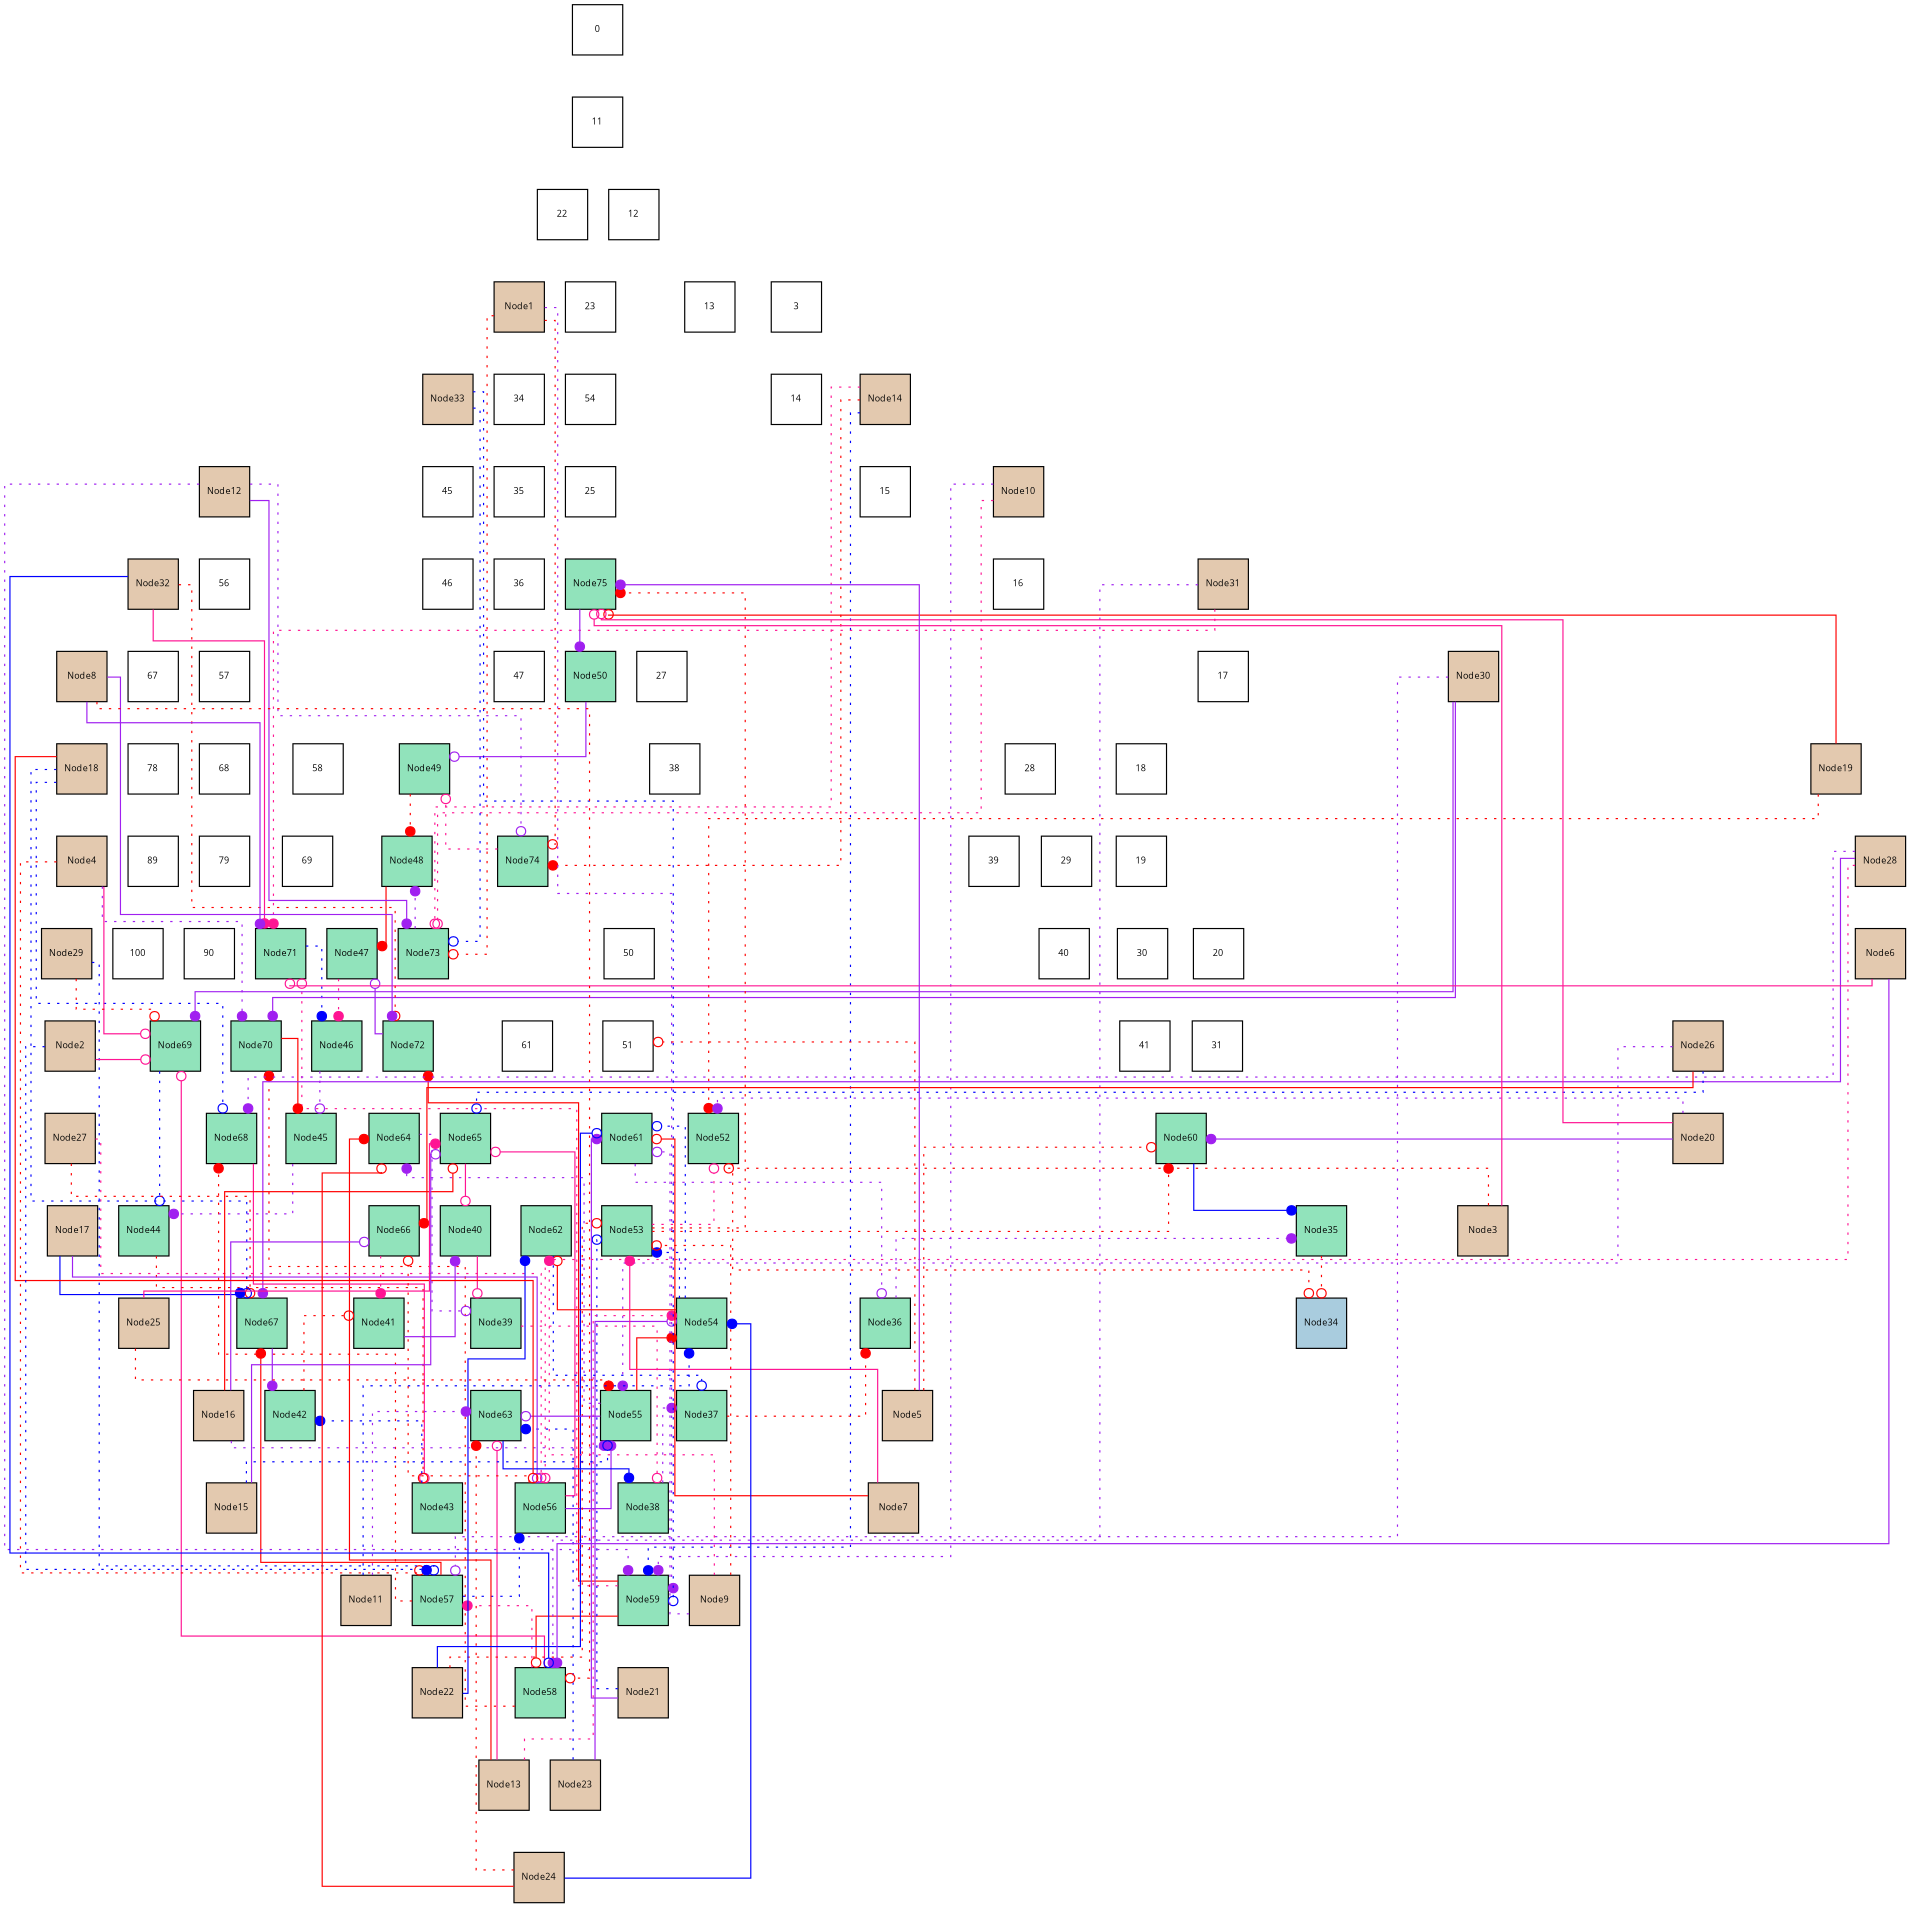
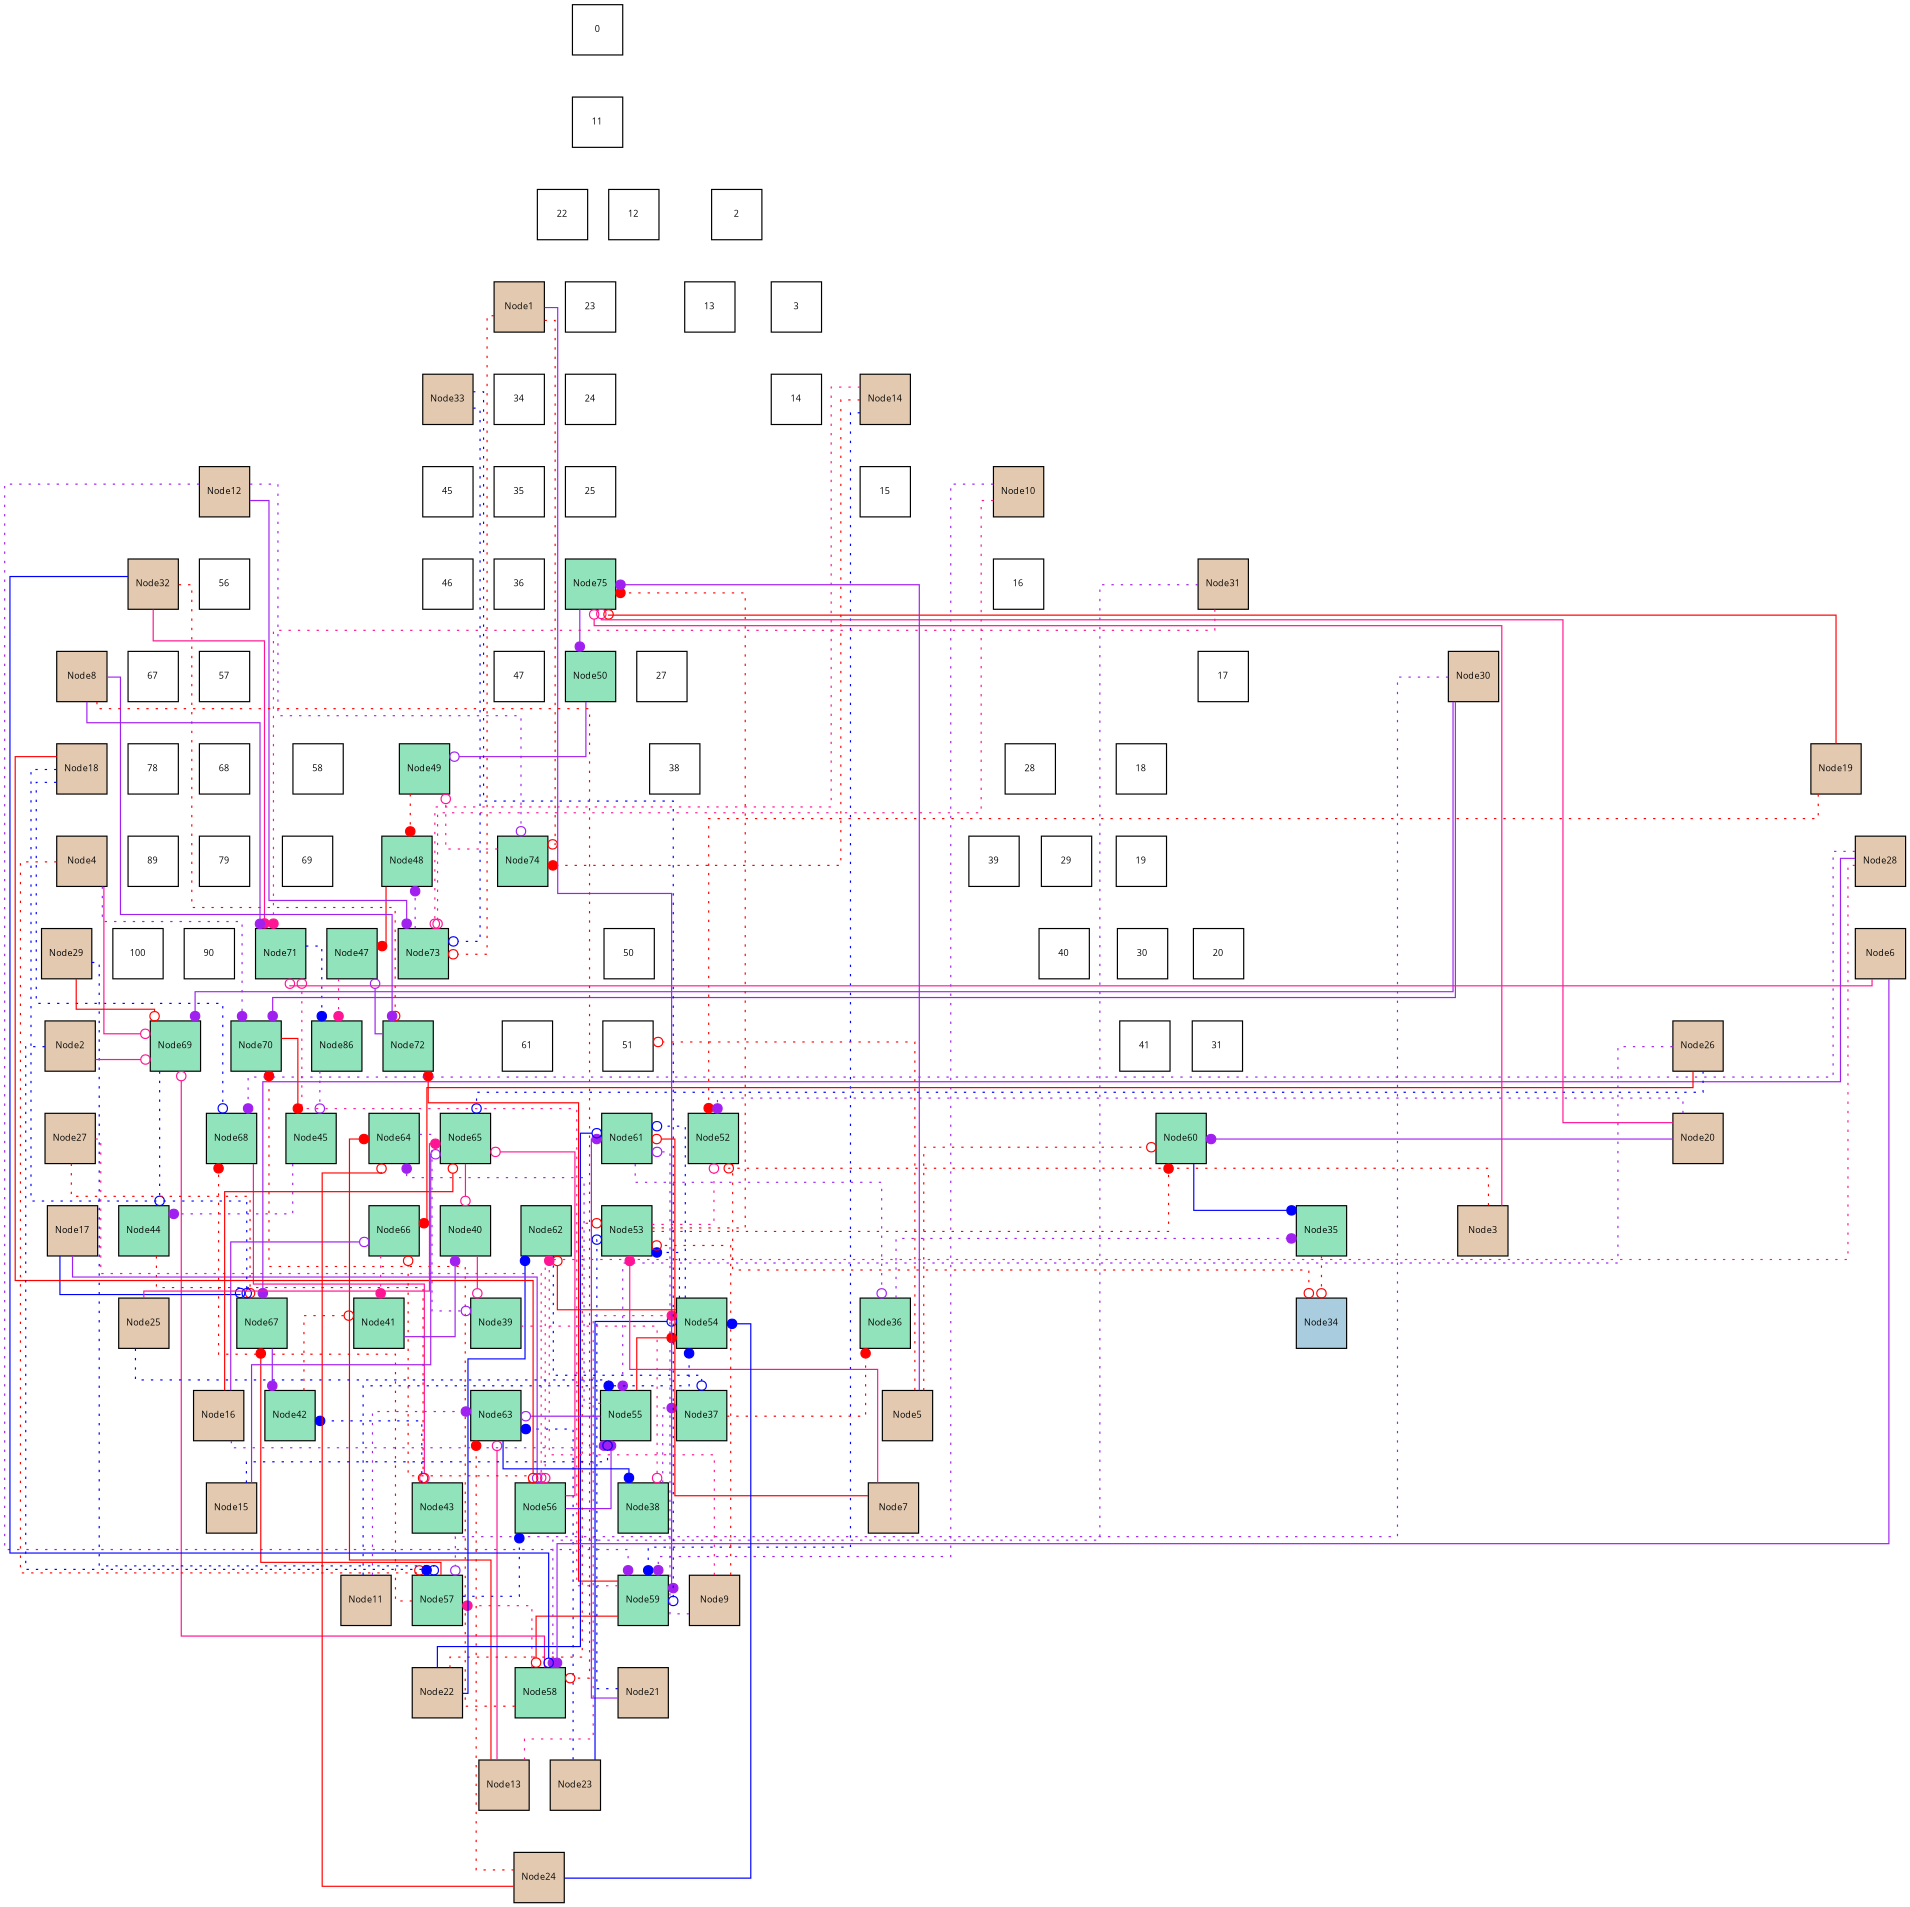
node "2": added
node "54": label "54" -> "24"
edge "Node1" -> "Node59": style dotted -> solid
edge "Node29" -> "Node69": style dotted -> solid
node "Node46": label "Node46" -> "Node86"
edge "Node17" -> "Node67": arrowhead dot -> odot
edge "Node25" -> "Node55": color red -> blue
edge "Node23" -> "Node54": color purple -> blue
